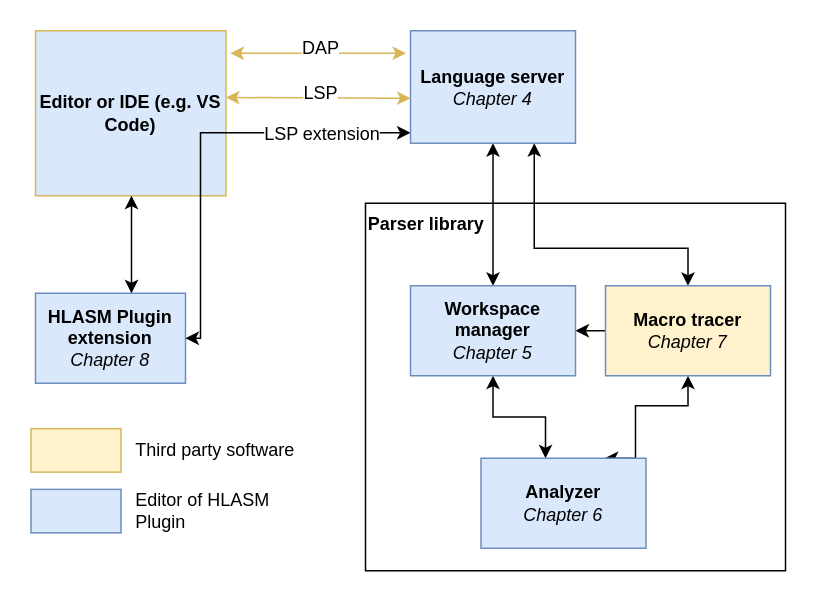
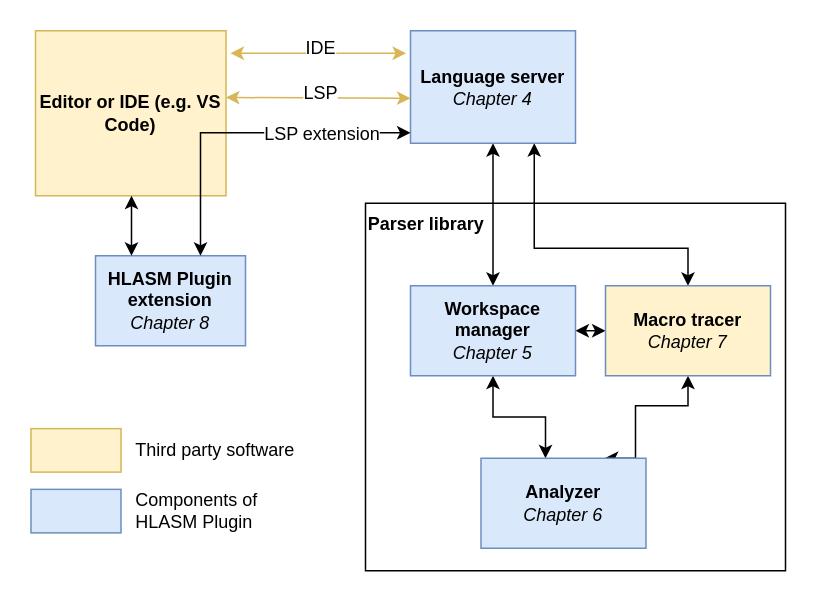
node "DAP": label "DAP" -> "IDE"
node "Editor or IDE (e.g. VS Code)": fillcolor #dae8fc -> #fff2cc
edge "Macro tracer Chapter 7" -> "Workspace manager Chapter 5": arrowhead none -> classic
node "HLASM Plugin extension Chapter 8": moved (110, 338) -> (170, 301)
node "Editor of HLASM Plugin": label "Editor of HLASM Plugin" -> "Components of HLASM Plugin"
